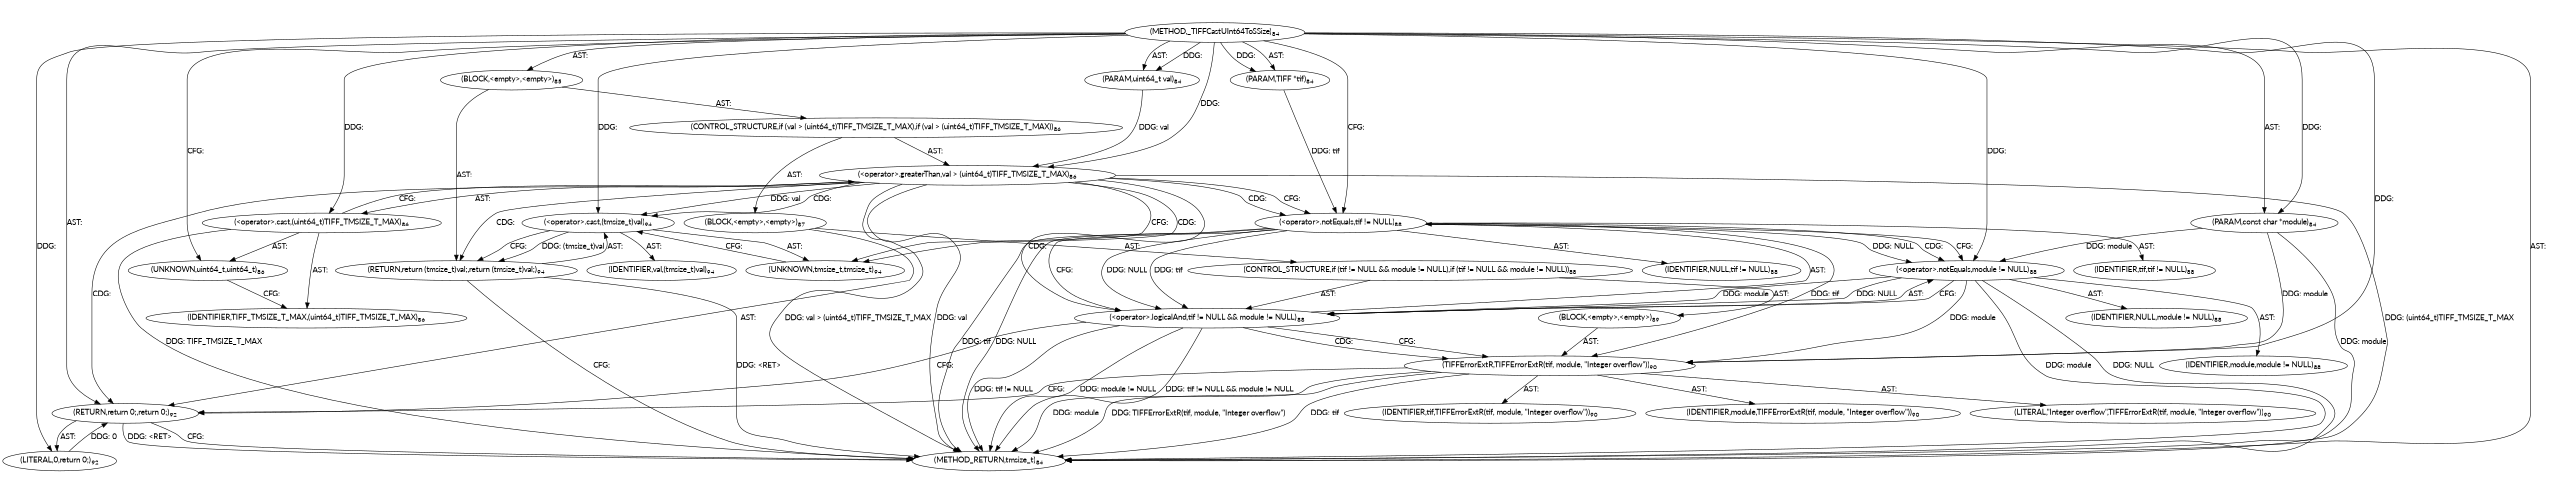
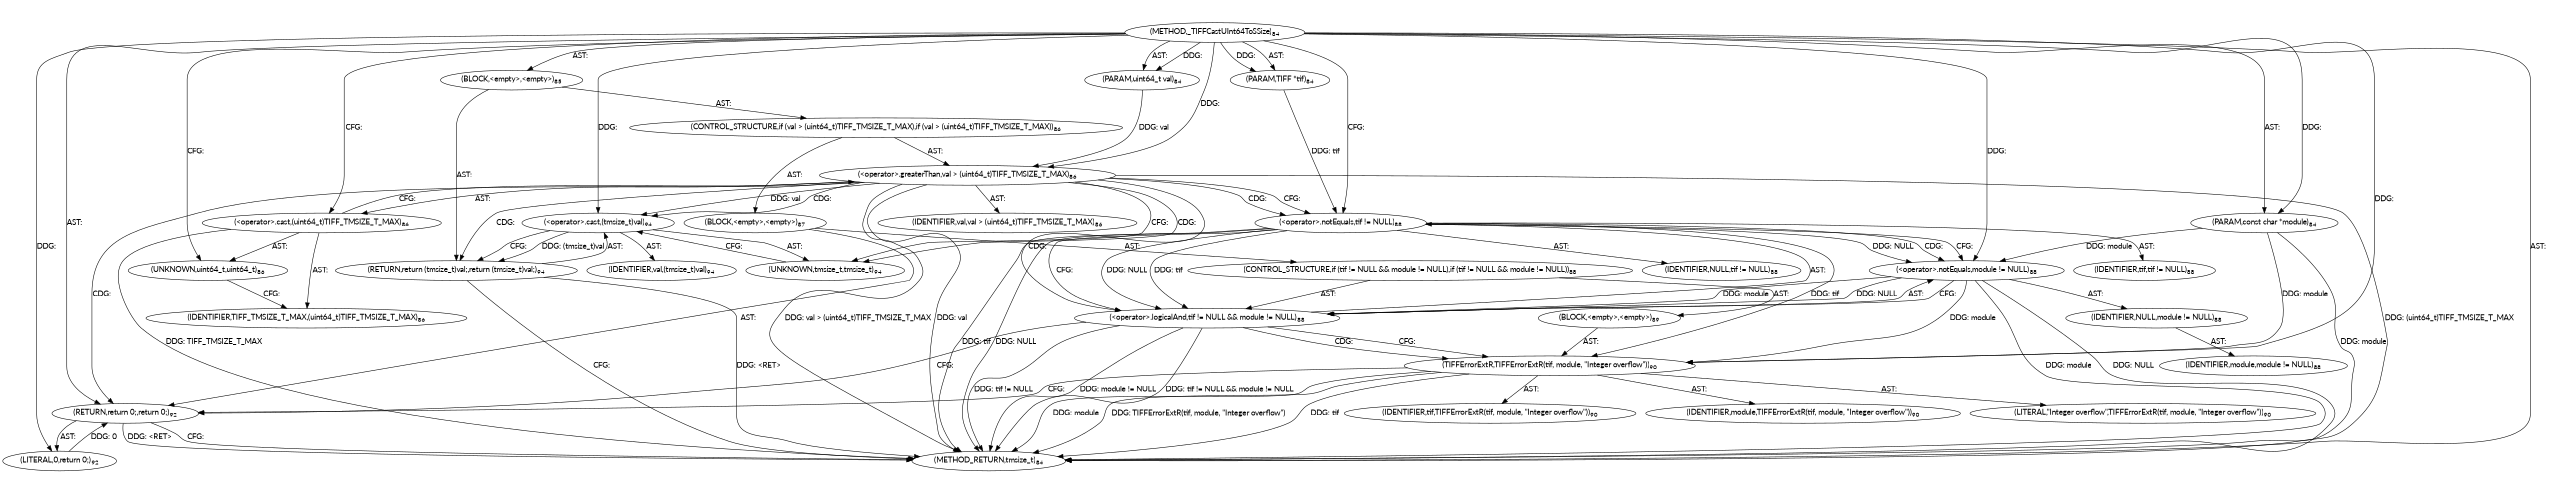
edge "(METHOD,_TIFFCastUInt64ToSSize)" -> "(<operator>.cast,(uint64_t)TIFF_TMSIZE_T_MAX)": label "DDG: " -> "CFG: "
node "(IDENTIFIER,val,val > (uint64_t)TIFF_TMSIZE_T_MAX)": added
edge "(<operator>.notEquals,module != NULL)" -> "(IDENTIFIER,module,module != NULL)": now "(IDENTIFIER,NULL,module != NULL)" -> "(IDENTIFIER,module,module != NULL)"
